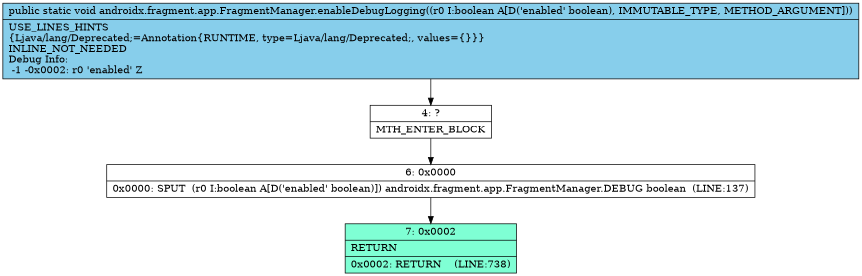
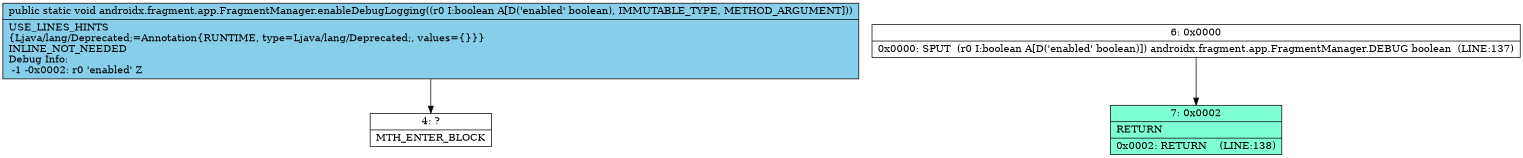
edge "4: ?" -> "6: 0x0000": removed
node "7: 0x0002": text "0x0002: RETURN    (LINE:738)" -> "0x0002: RETURN    (LINE:138)"
